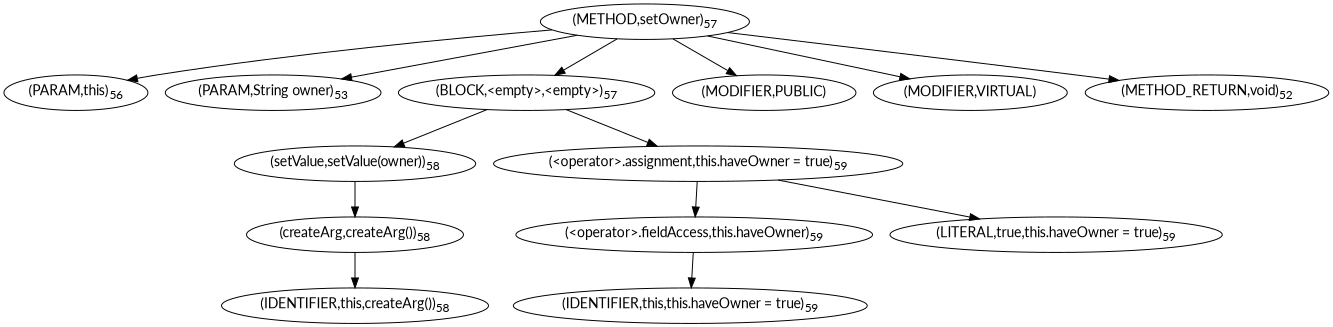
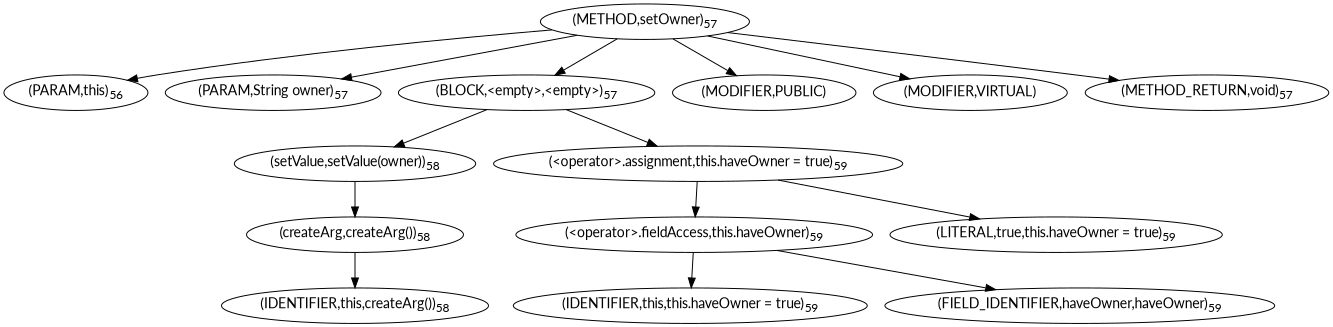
node "(PARAM,String owner)": text "53" -> "57"
node "(METHOD_RETURN,void)": text "52" -> "57"
node "(FIELD_IDENTIFIER,haveOwner,haveOwner)": added
